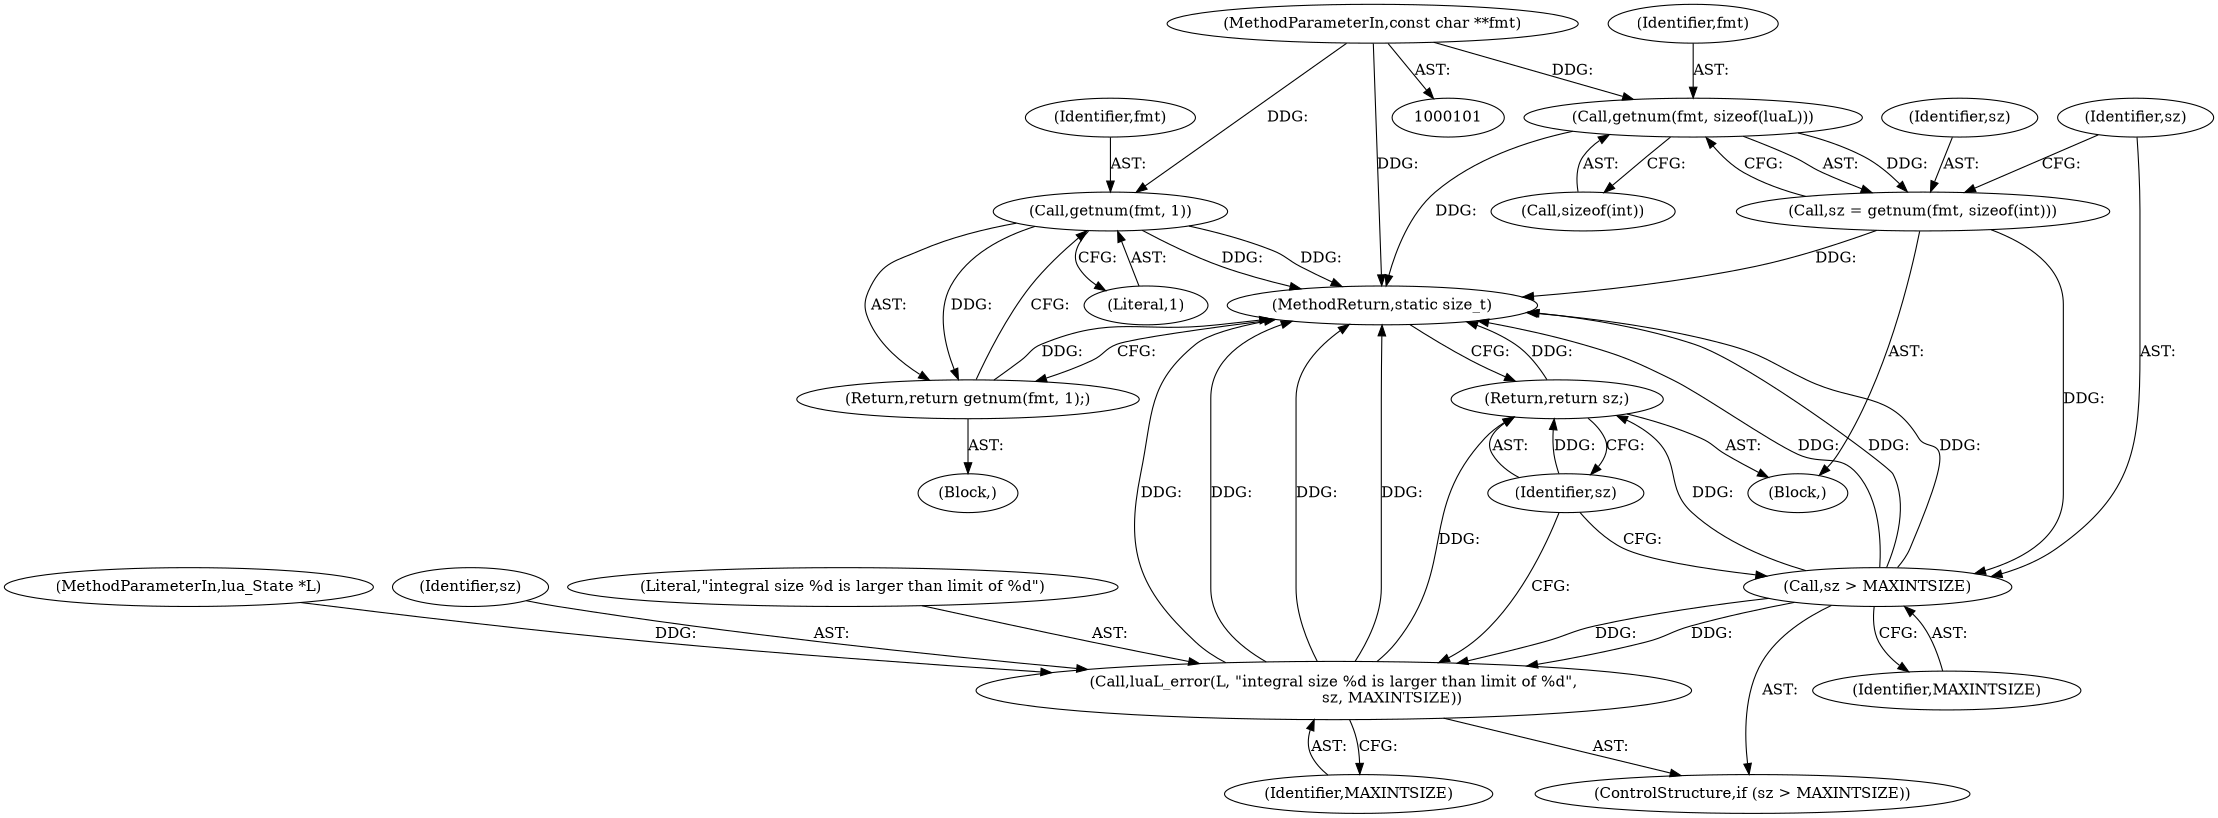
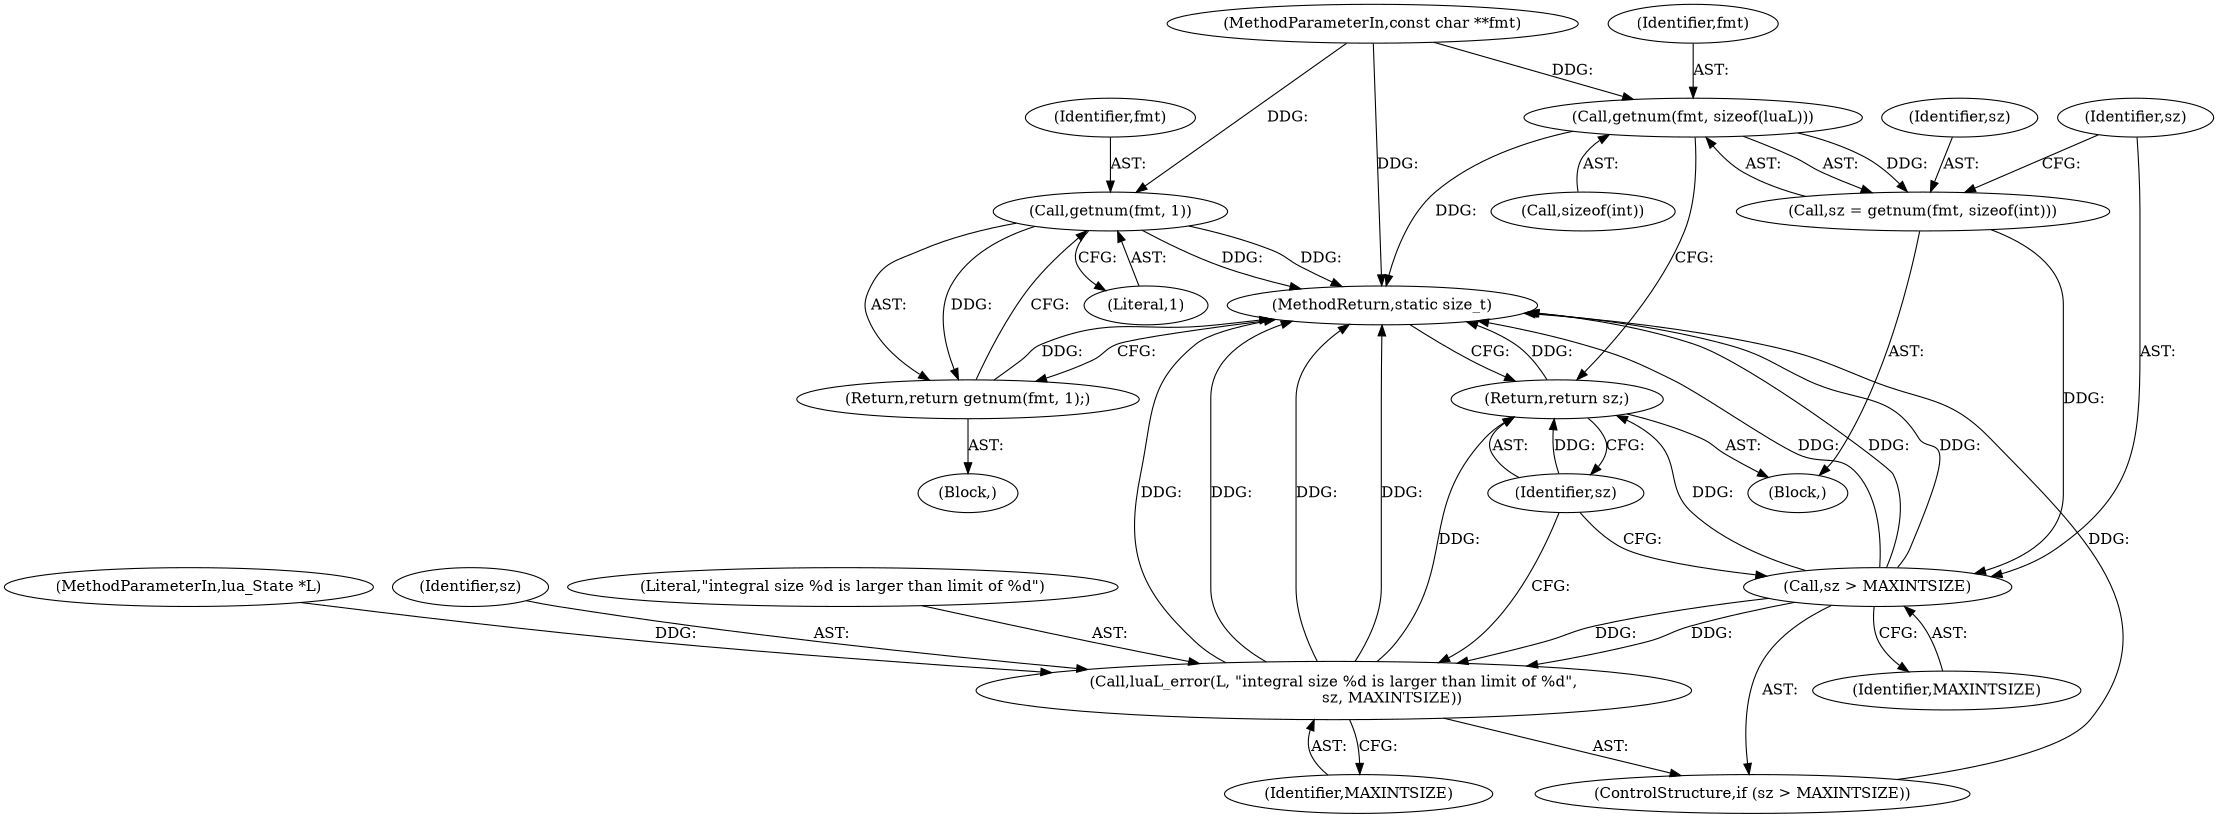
node "1000101": removed
edge "(Call,getnum(fmt, sizeof(luaL)))" -> "(Call,sizeof(int))": now "(Call,getnum(fmt, sizeof(luaL)))" -> "(Return,return sz;)"
edge "(Call,sz = getnum(fmt, sizeof(int)))" -> "(Call,getnum(fmt, sizeof(luaL)))": label "CFG: " -> "AST: "
edge "(Call,sz = getnum(fmt, sizeof(int)))" -> "(MethodReturn,static size_t)": now "(ControlStructure,if (sz > MAXINTSIZE))" -> "(MethodReturn,static size_t)"
